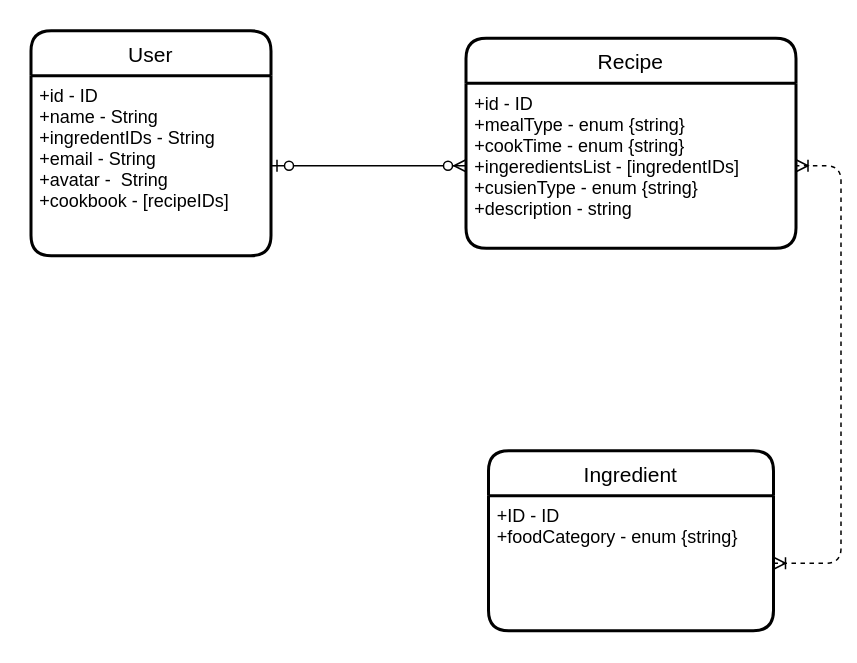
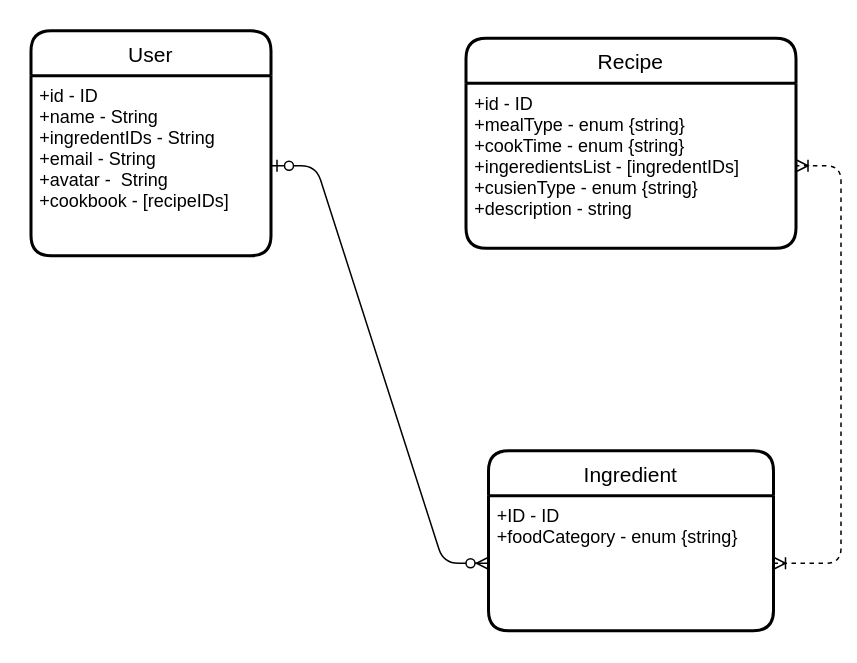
edge "+id - ID +name - String +ingredentIDs - String +email - String +avatar - String +cookbook - [recipeIDs]" -- "+id - ID +mealType - enum {string} +cookTime - enum {string} +ingeredientsList - [ingredentIDs] +cusienType - enum {string} +description - string": now "+id - ID +name - String +ingredentIDs - String +email - String +avatar - String +cookbook - [recipeIDs]" -- "+ID - ID +foodCategory - enum {string}"
